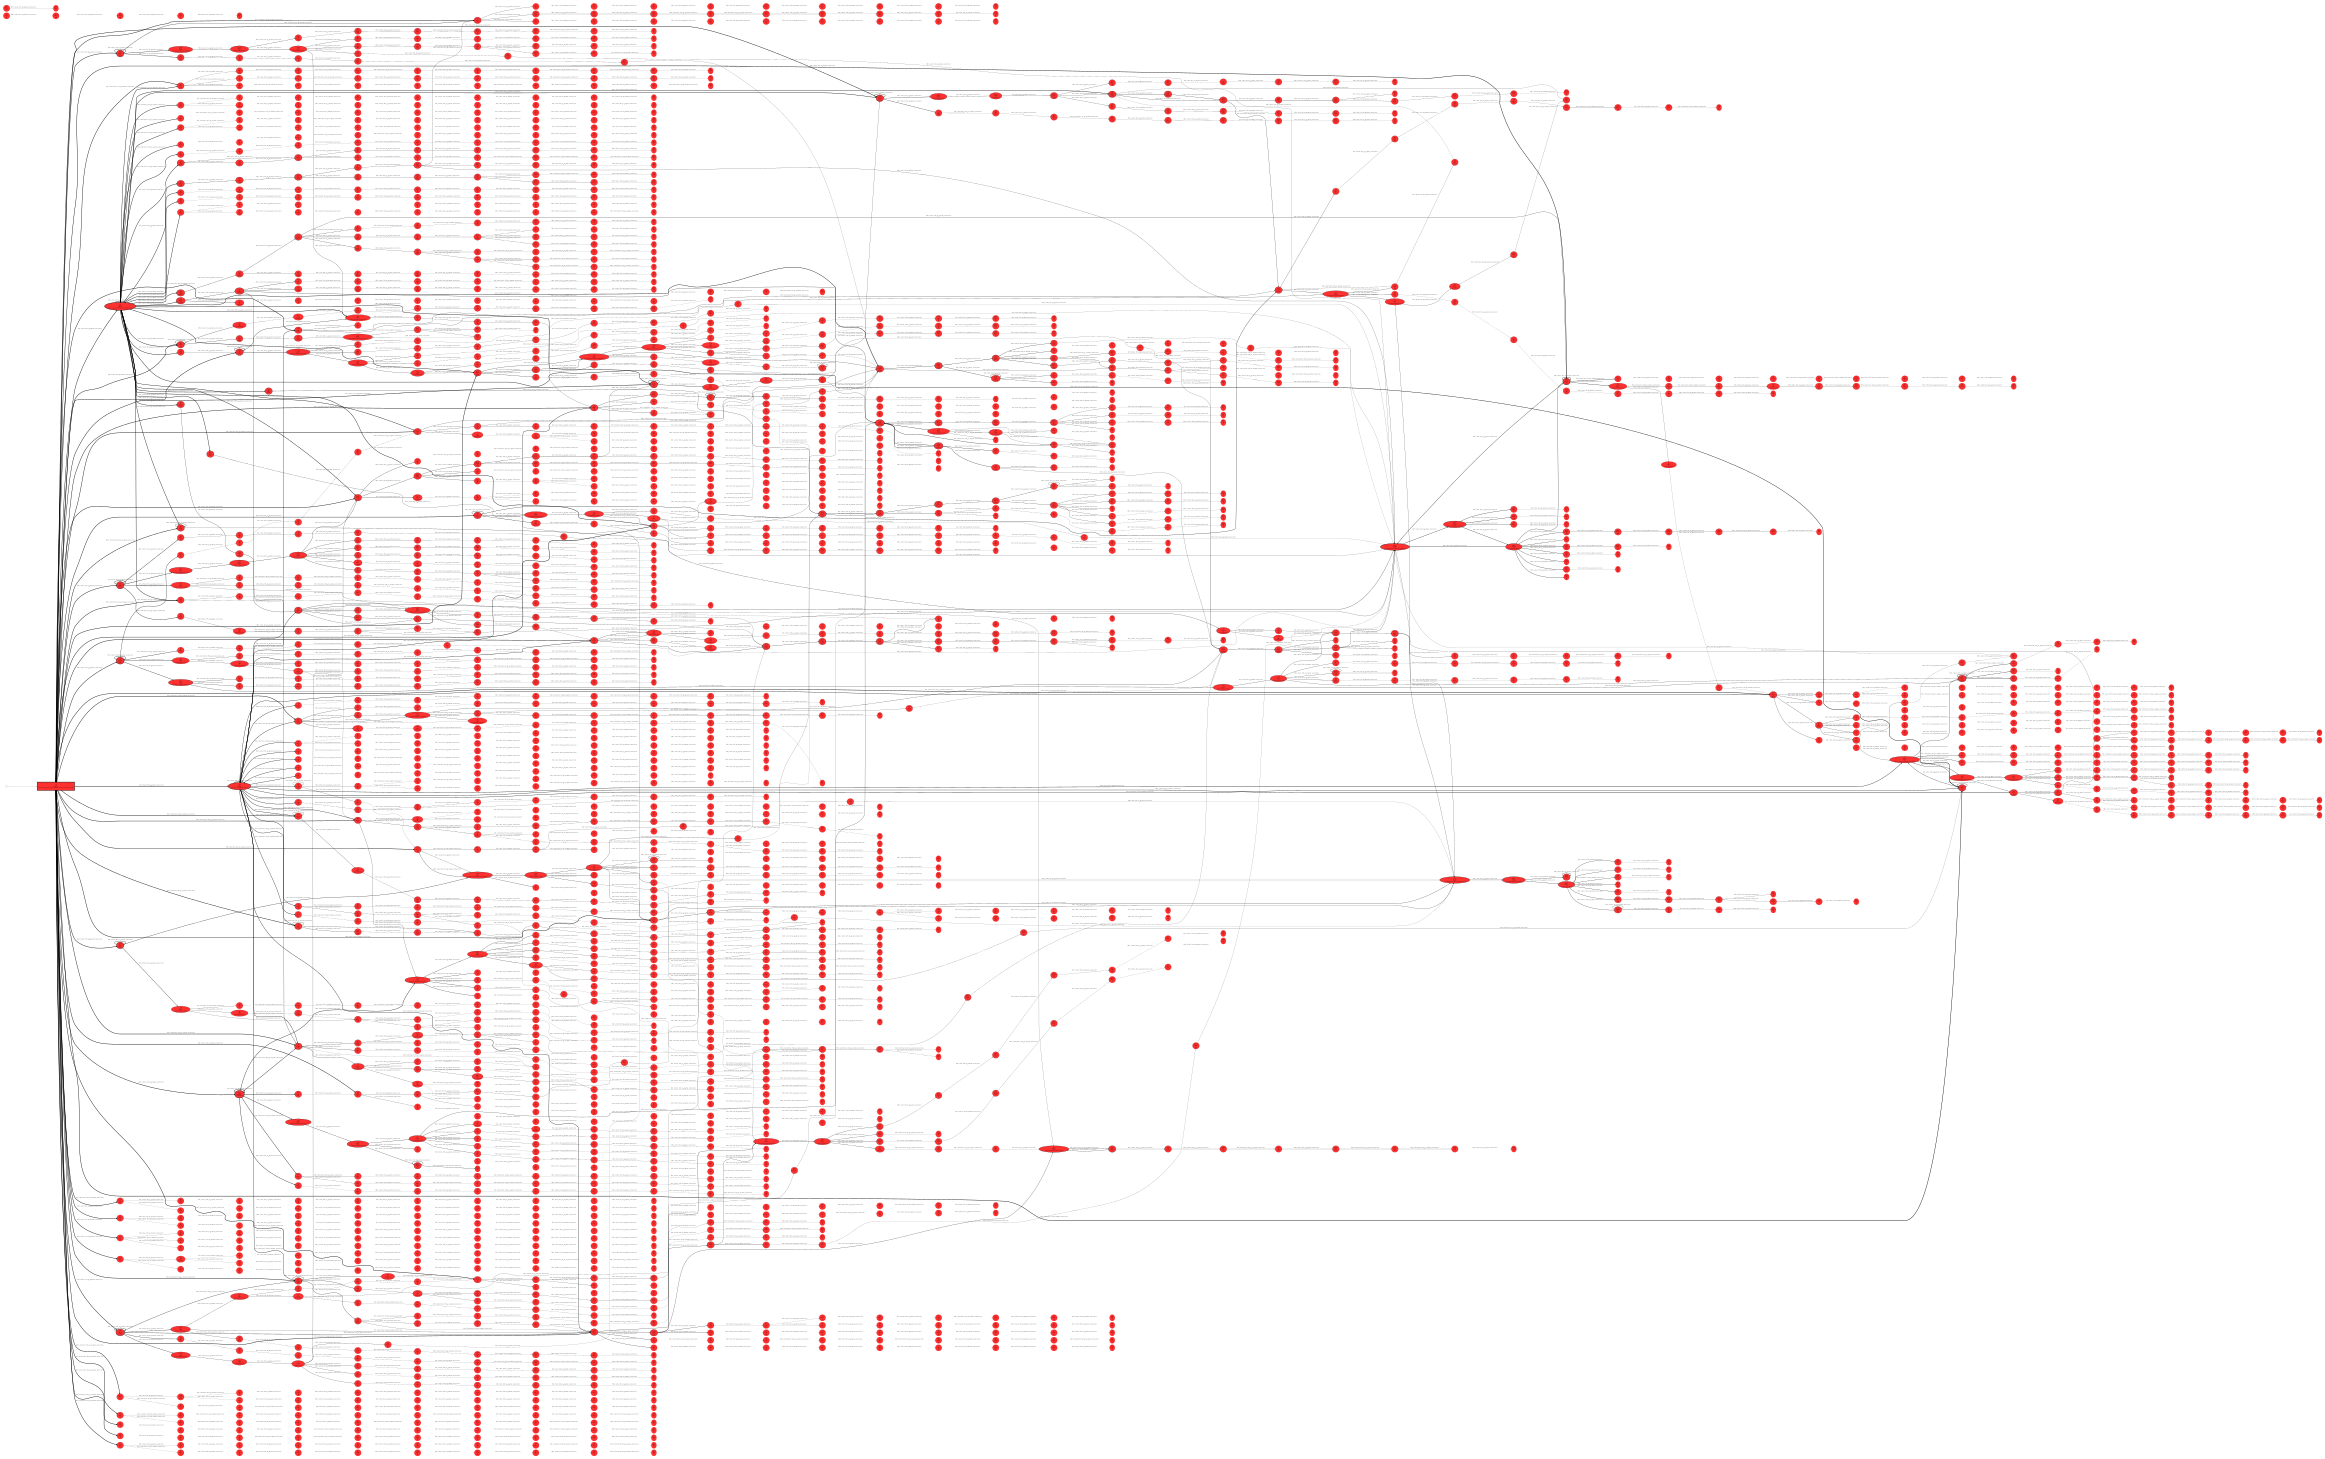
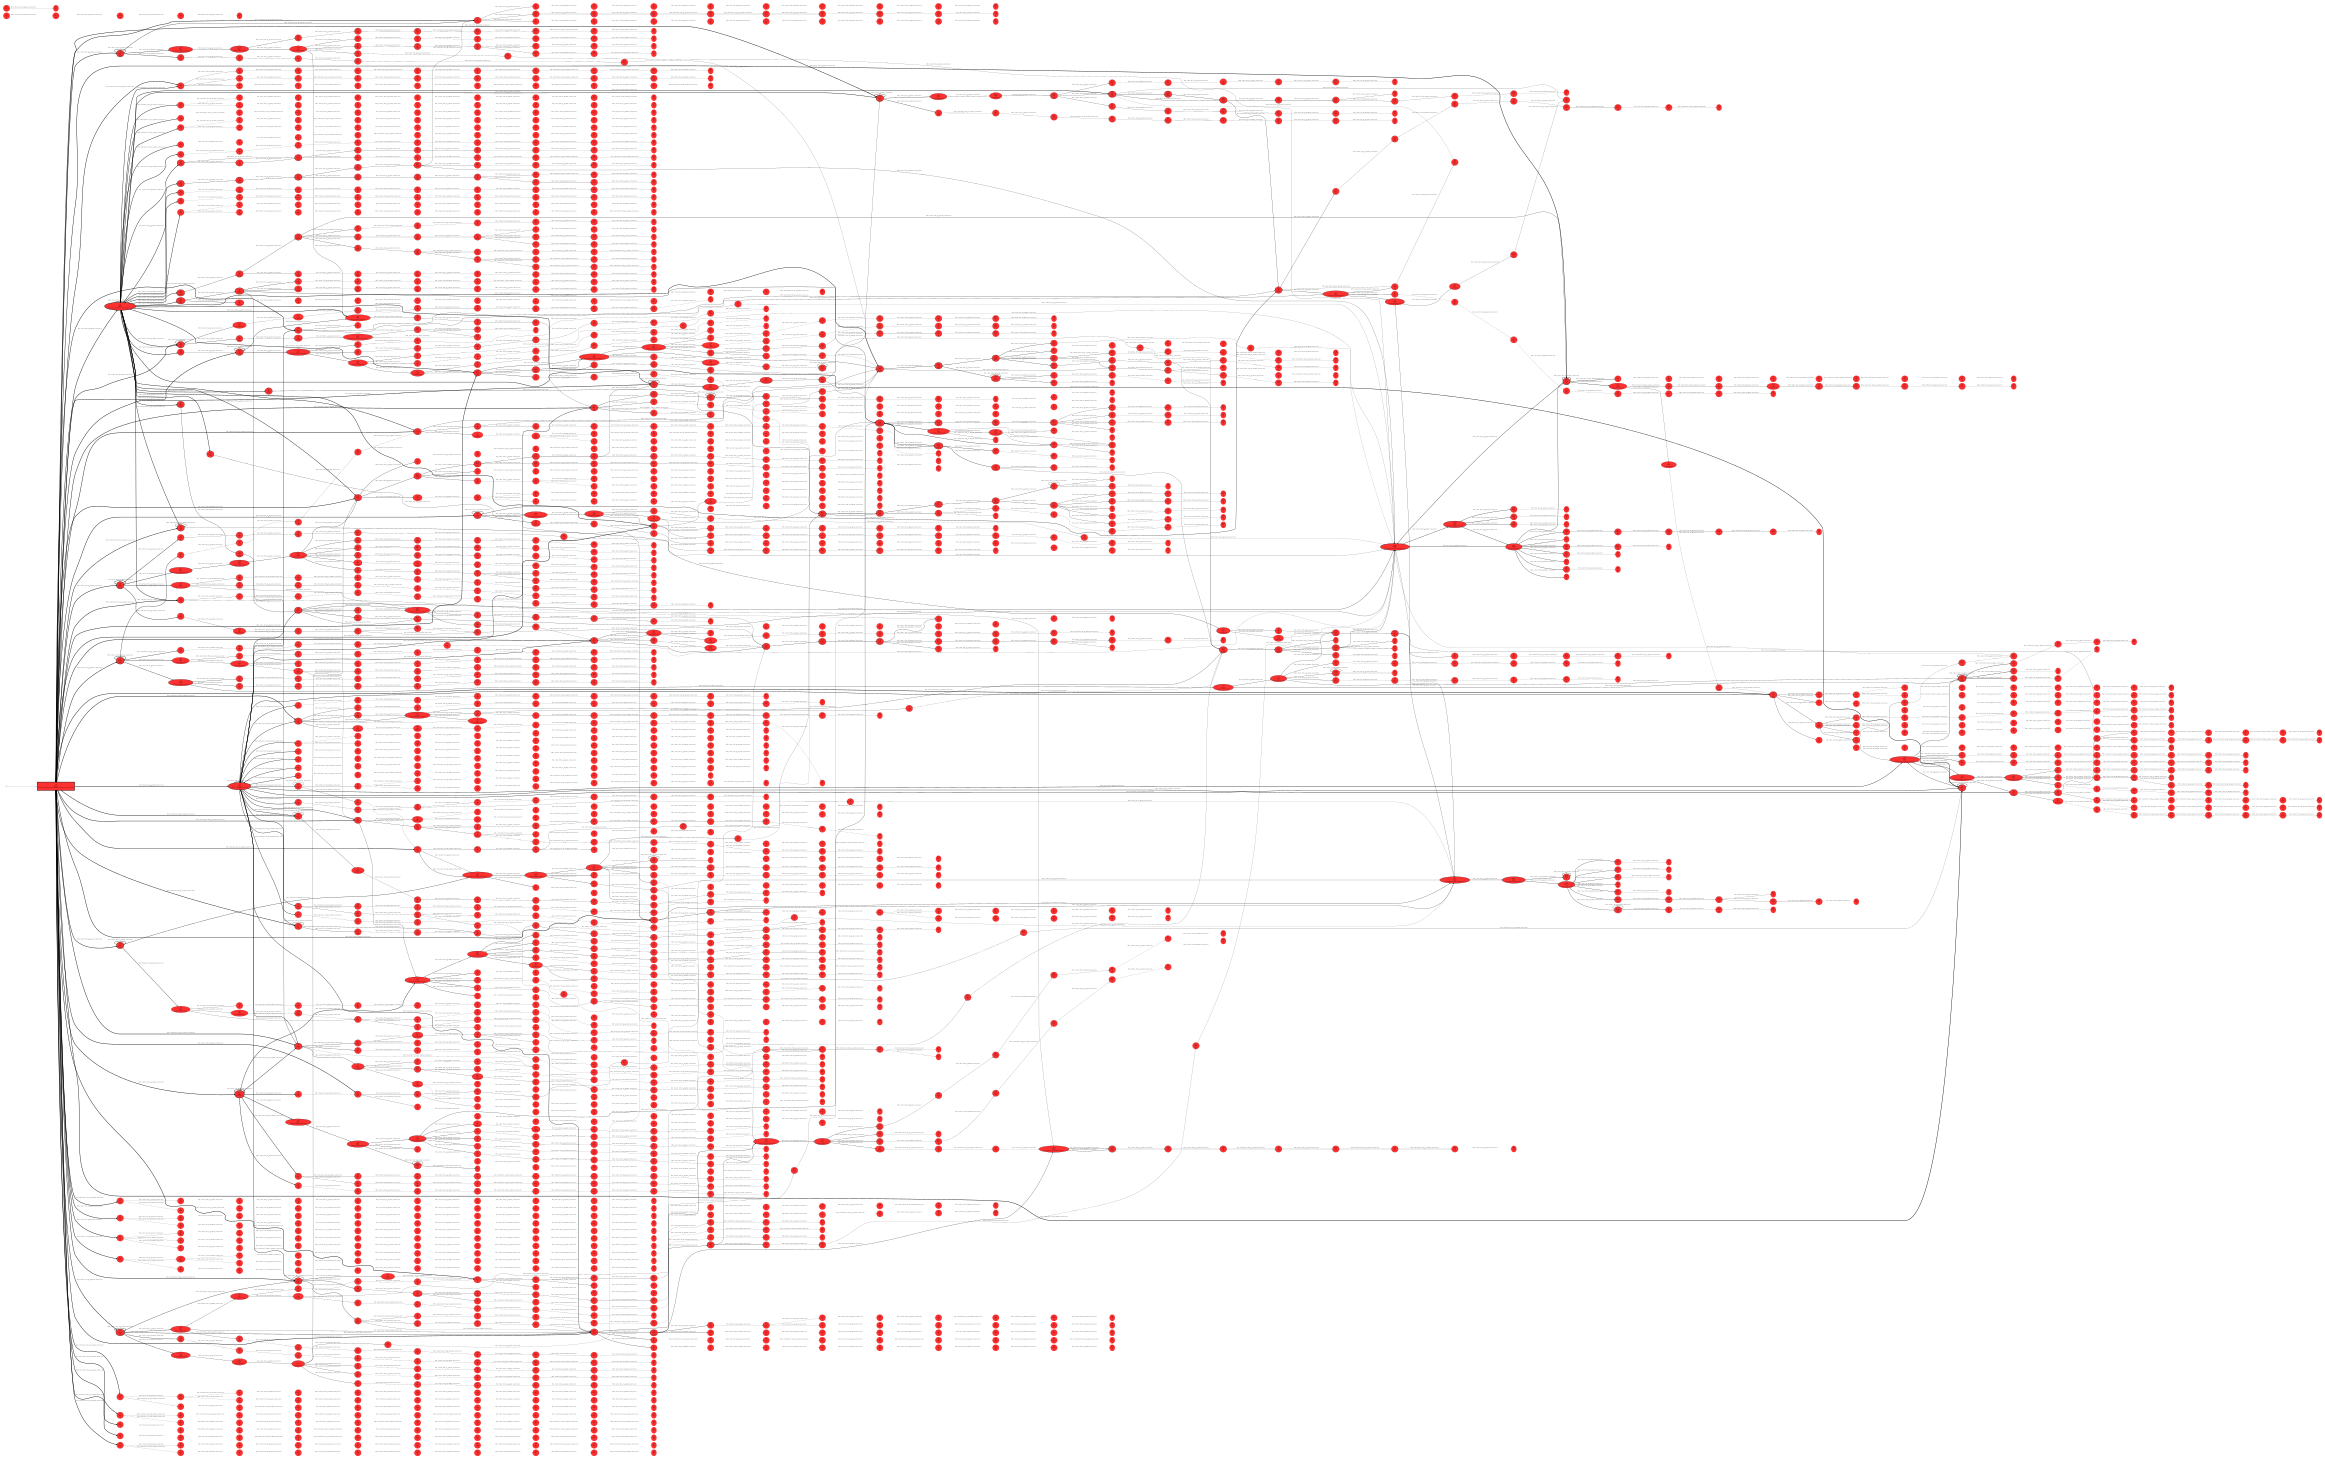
node "581 #1 fin: path: 0:1 , 1 0 [1,]": added
